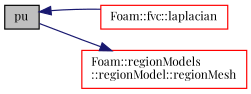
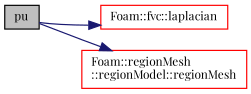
edge "Foam::fvc::laplacian" -> "pu": reversed
node "Foam::regionModels ::regionModel::regionMesh": label "Foam::regionModels ::regionModel::regionMesh" -> "Foam::regionMesh ::regionModel::regionMesh"
